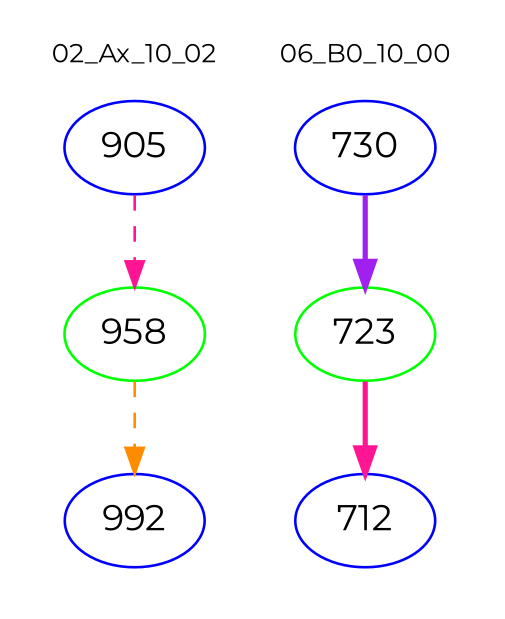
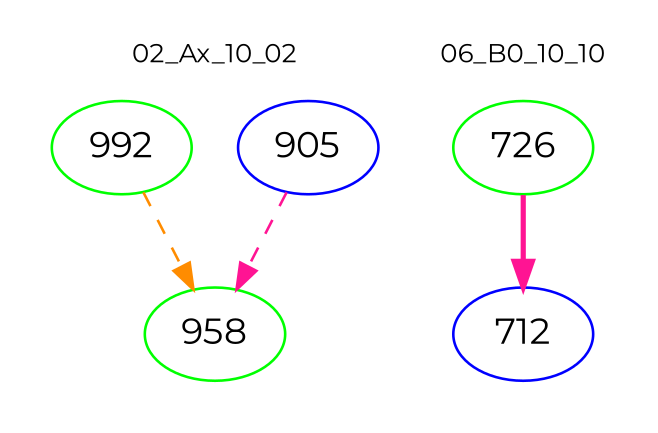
cluster "06_B0_10_00": label "06_B0_10_00" -> "06_B0_10_10"
node "730": removed
node "723": label "723" -> "726"
edge "958" -> "992": reversed
node "992": color blue -> green
